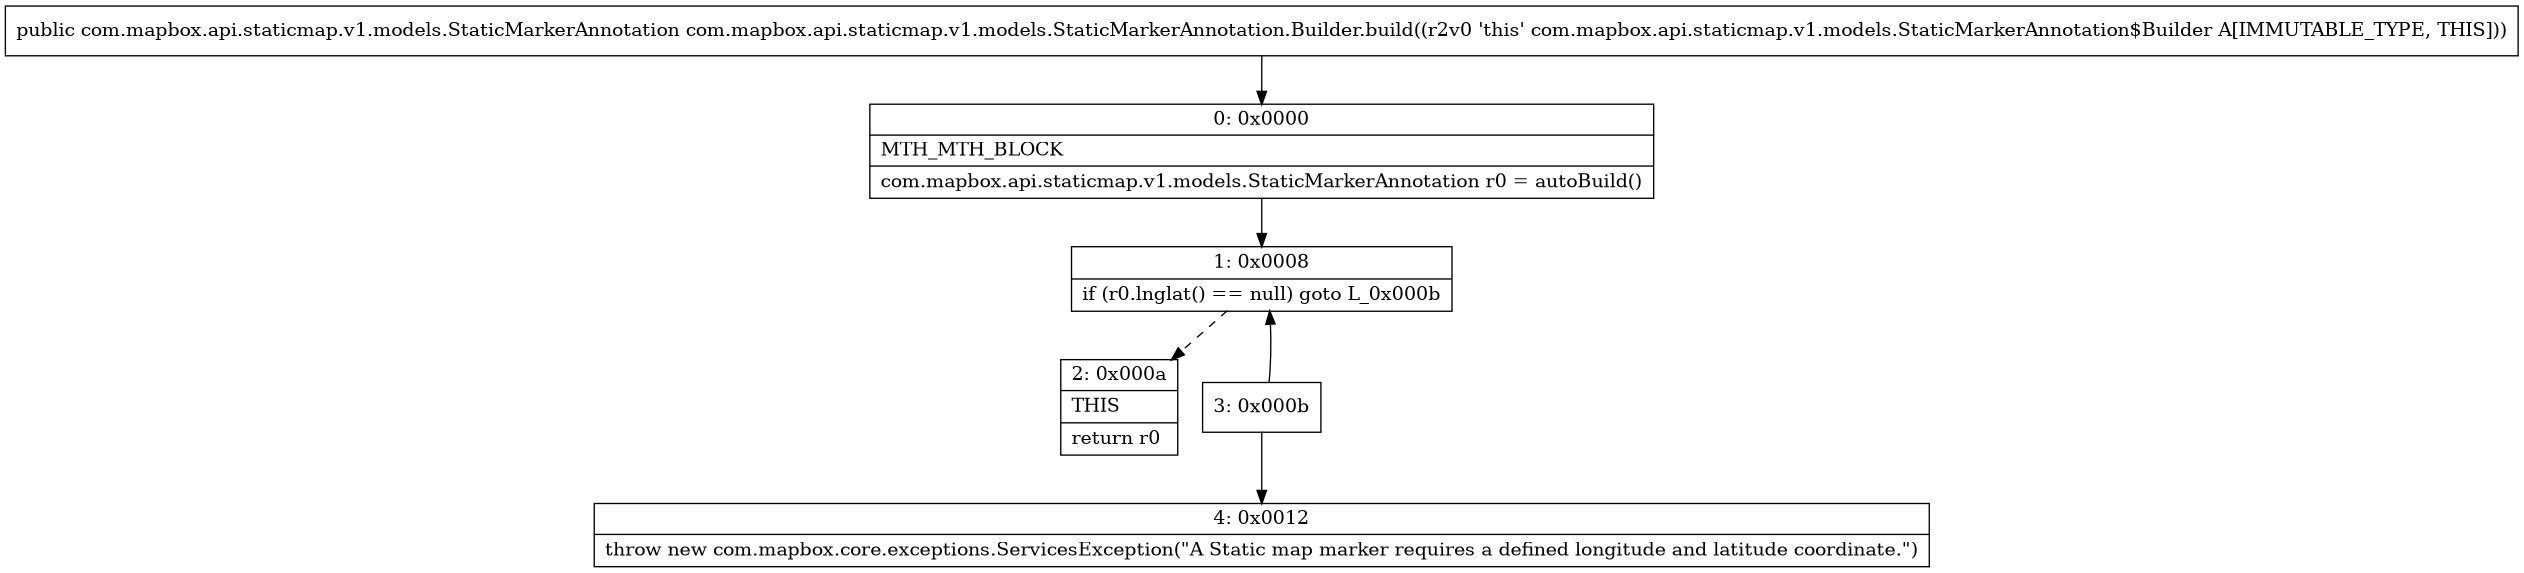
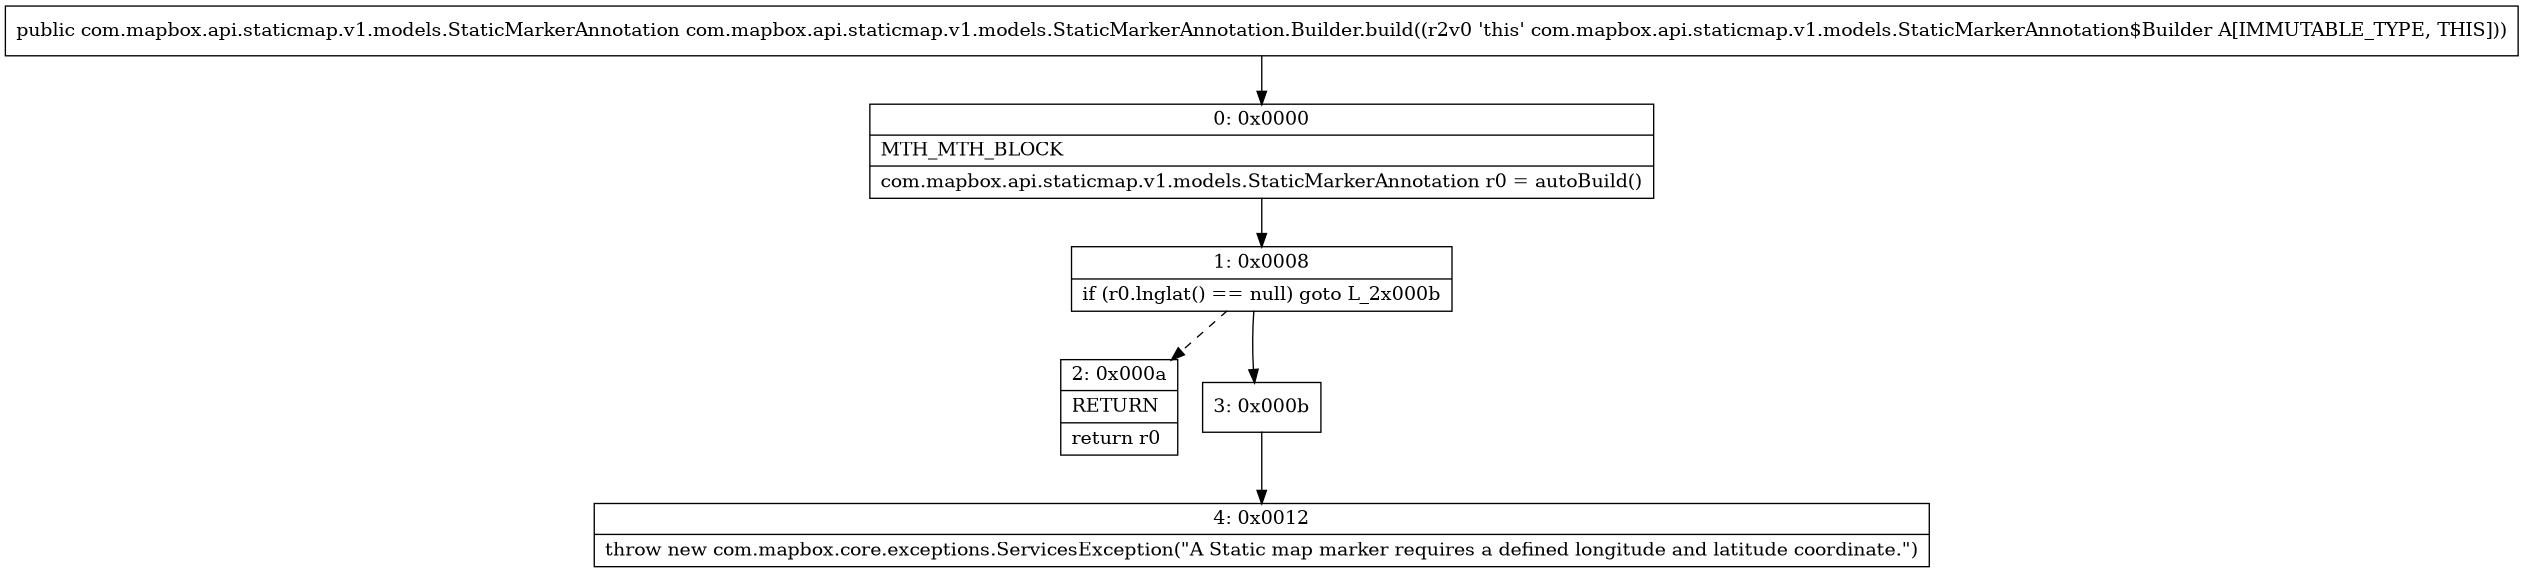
node "1: 0x0008": text "if (r0.lnglat() == null) goto L_0x000b" -> "if (r0.lnglat() == null) goto L_2x000b"
edge "3: 0x000b" -> "1: 0x0008": reversed
node "2: 0x000a": text "THIS" -> "RETURN"
